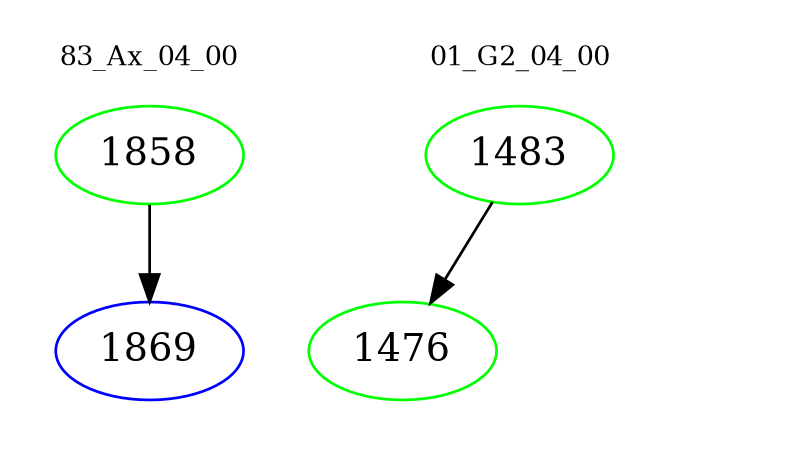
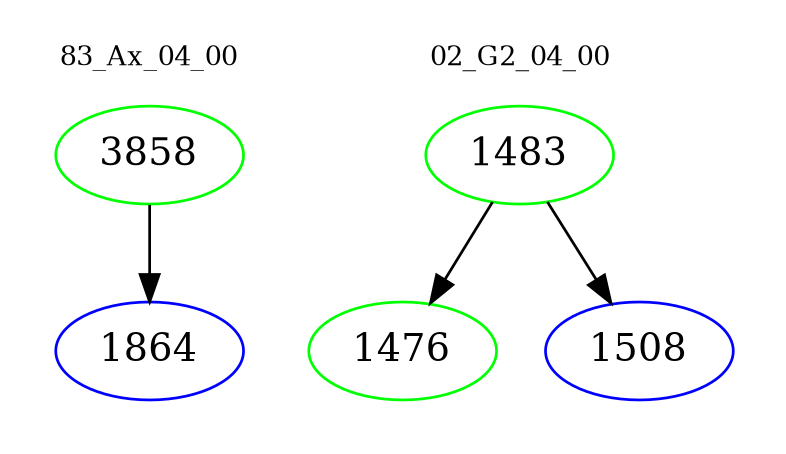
cluster "01_G2_04_00": label "01_G2_04_00" -> "02_G2_04_00"
node "1858": label "1858" -> "3858"
node "1869": label "1869" -> "1864"
node "1508": added
